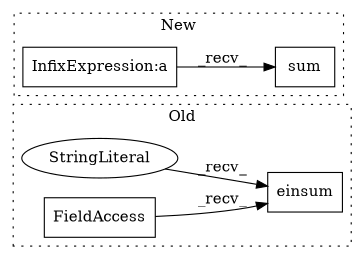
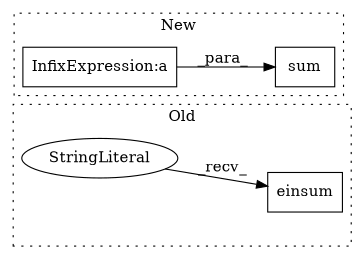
edge "InfixExpression:a" -> "sum": label "_recv_" -> "_para_"
node "FieldAccess": removed
